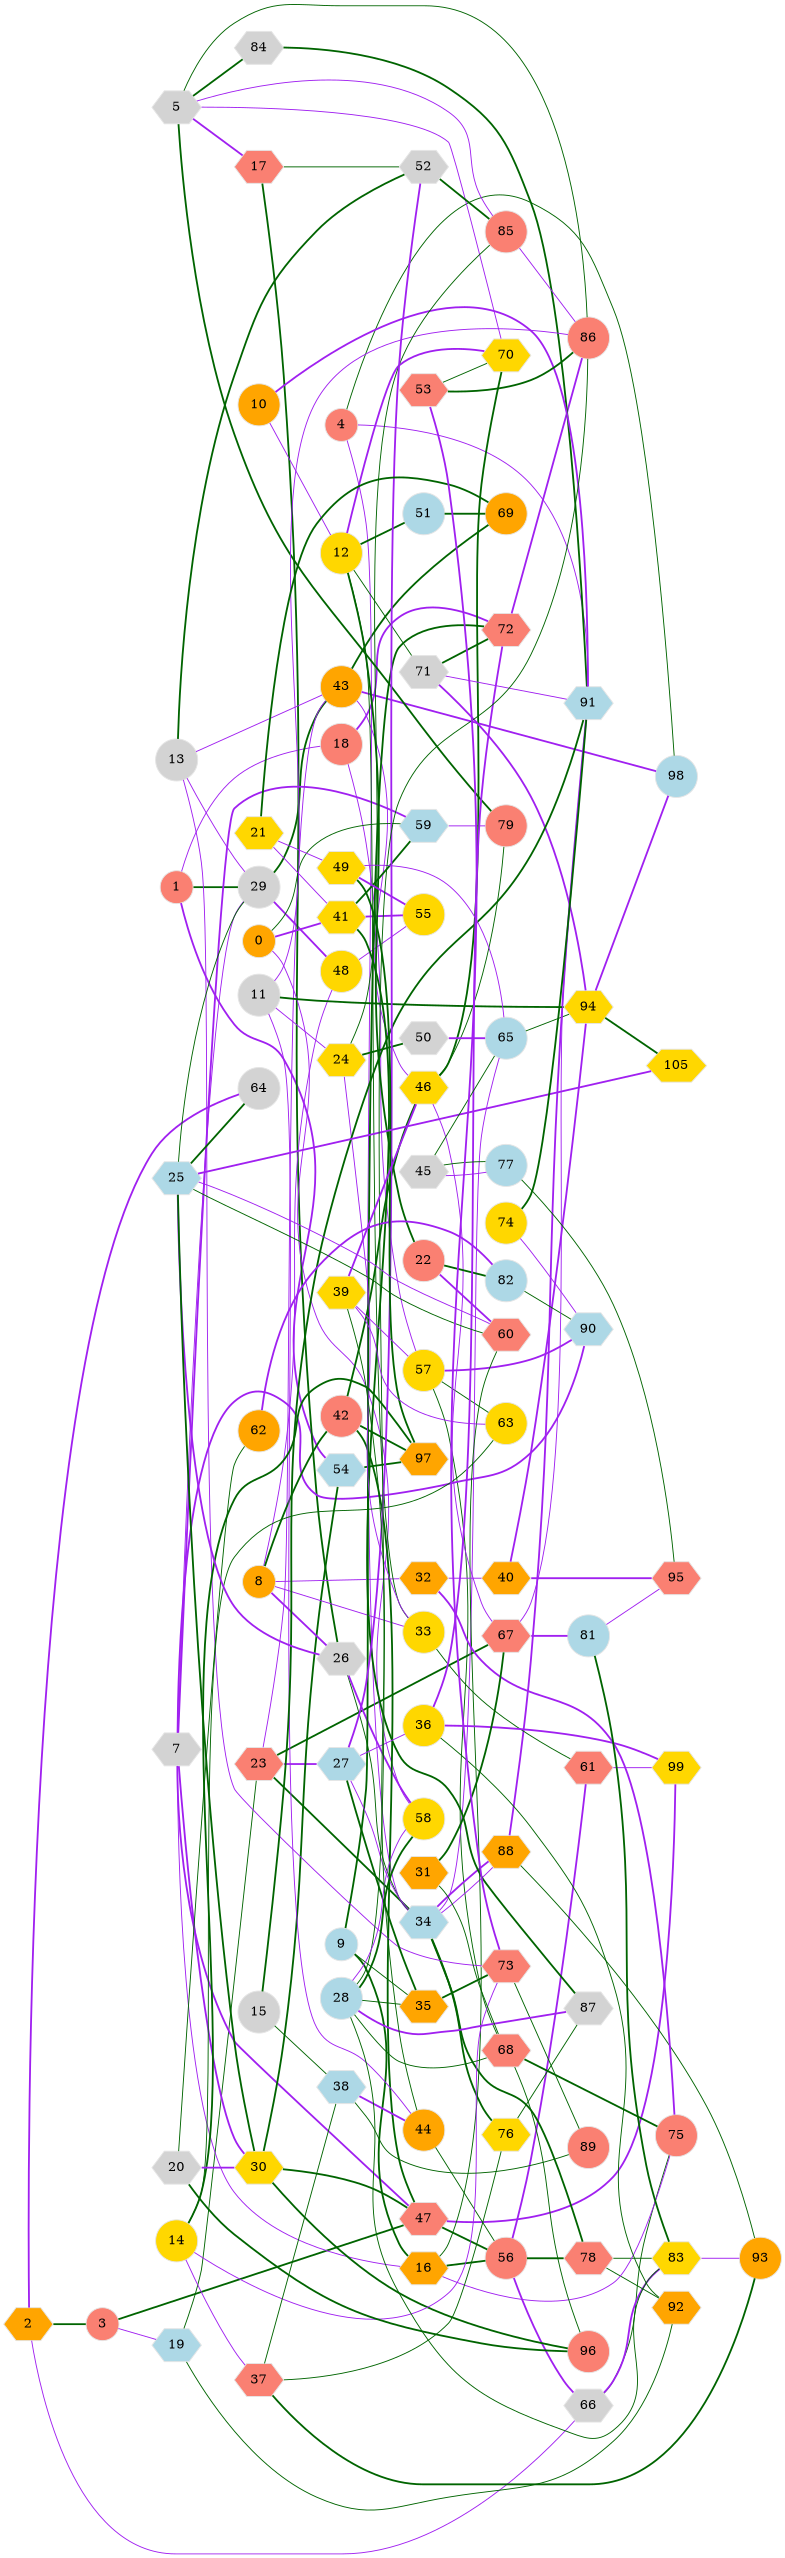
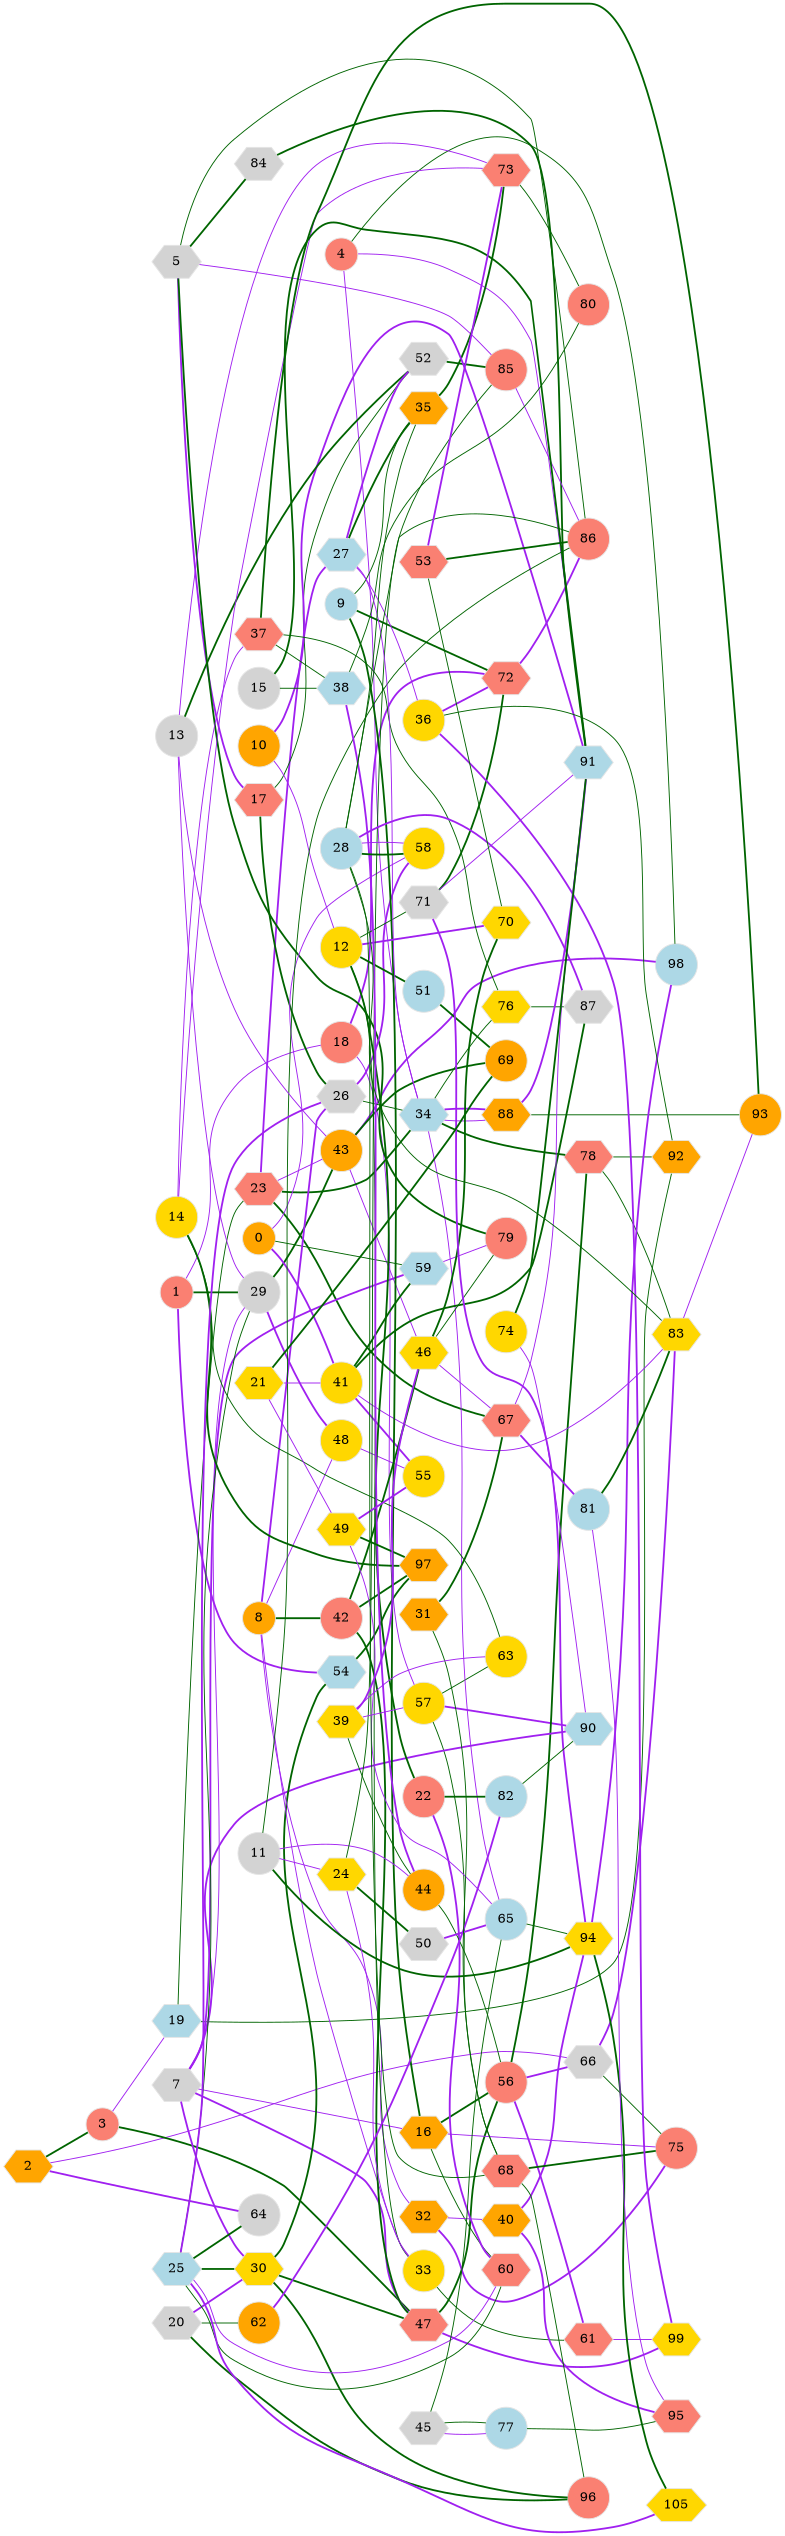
edge "5" -- "70": removed
edge "86" -- "11": color purple -> darkgreen
node "41": shape hexagon -> circle
edge "83" -- "41": added
edge "34" -- "76": style bold -> solid
node "89": label "89" -> "80"
